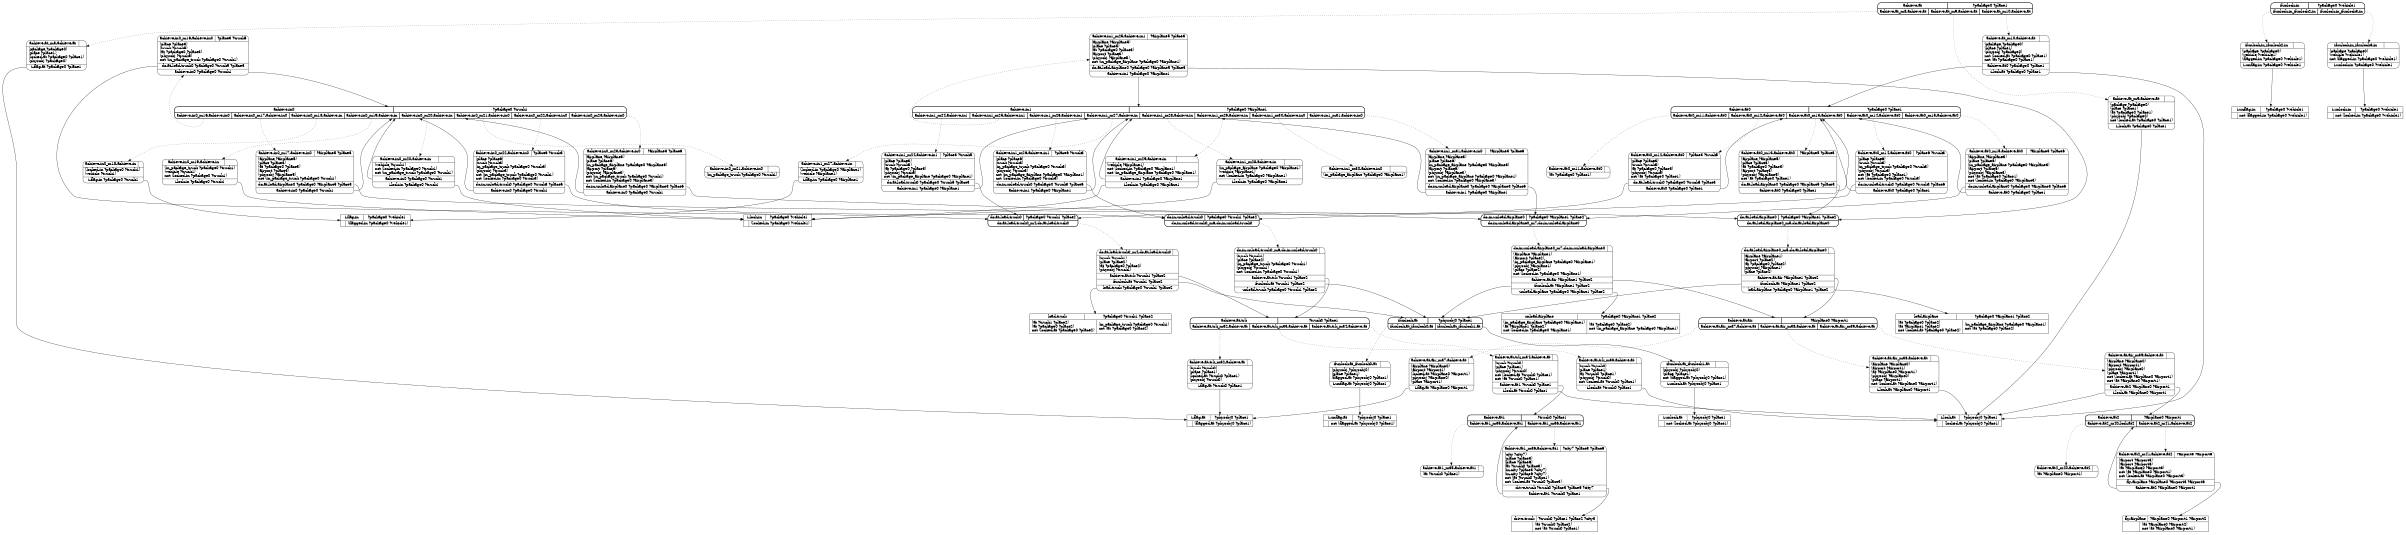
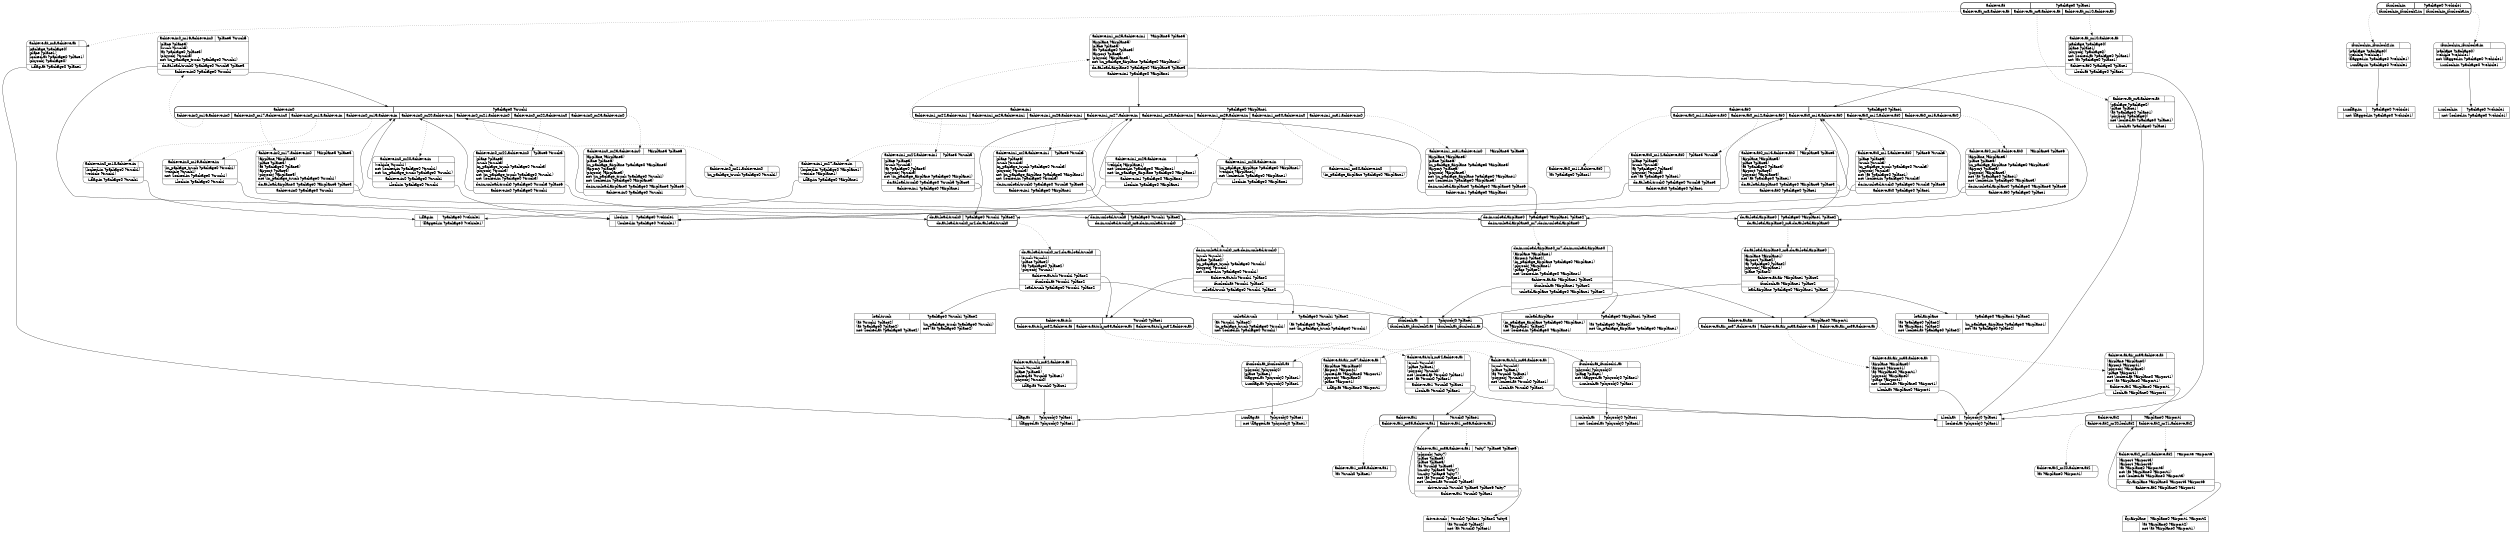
edge "do-in-unload-truck0_m6-do-in-unload-truck0" -> "ifunlock-at": style solid -> dotted
node "unload-truck": added
node "achieve-at-trk_m32-achieve-at": text "(place ?place1)" -> "(place ?place8)"
node "achieve-at1_m36-achieve-at1": text "(city ?city7)" -> "(physobj ?city7)"
